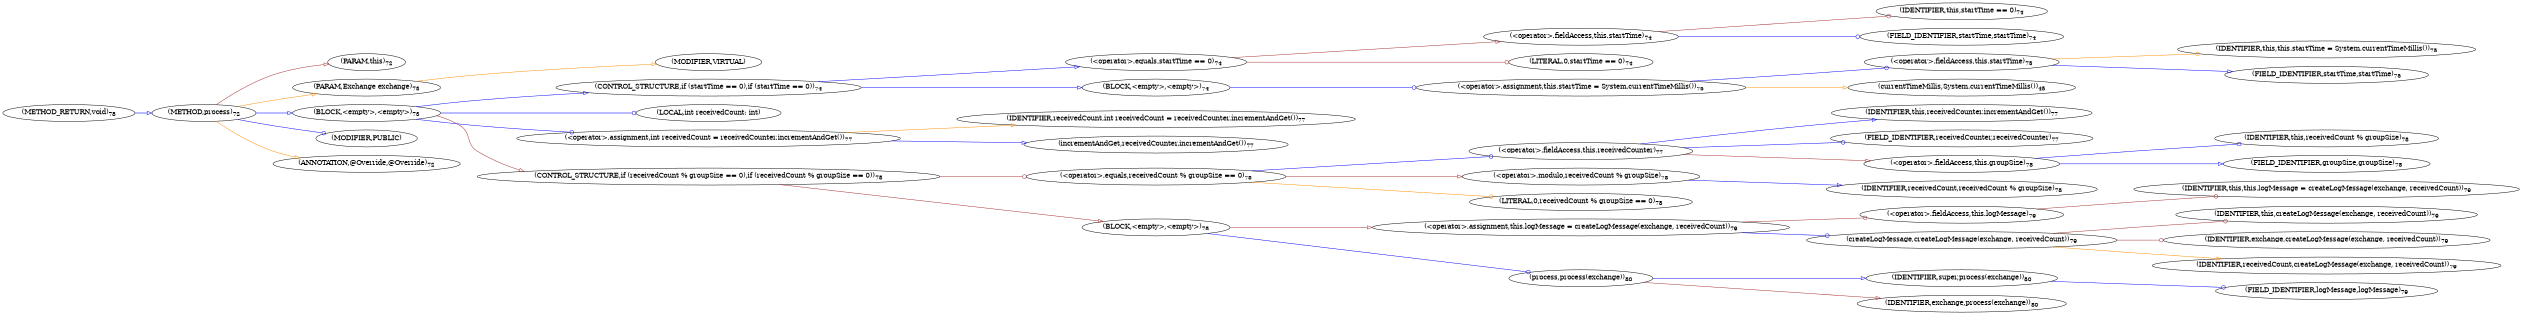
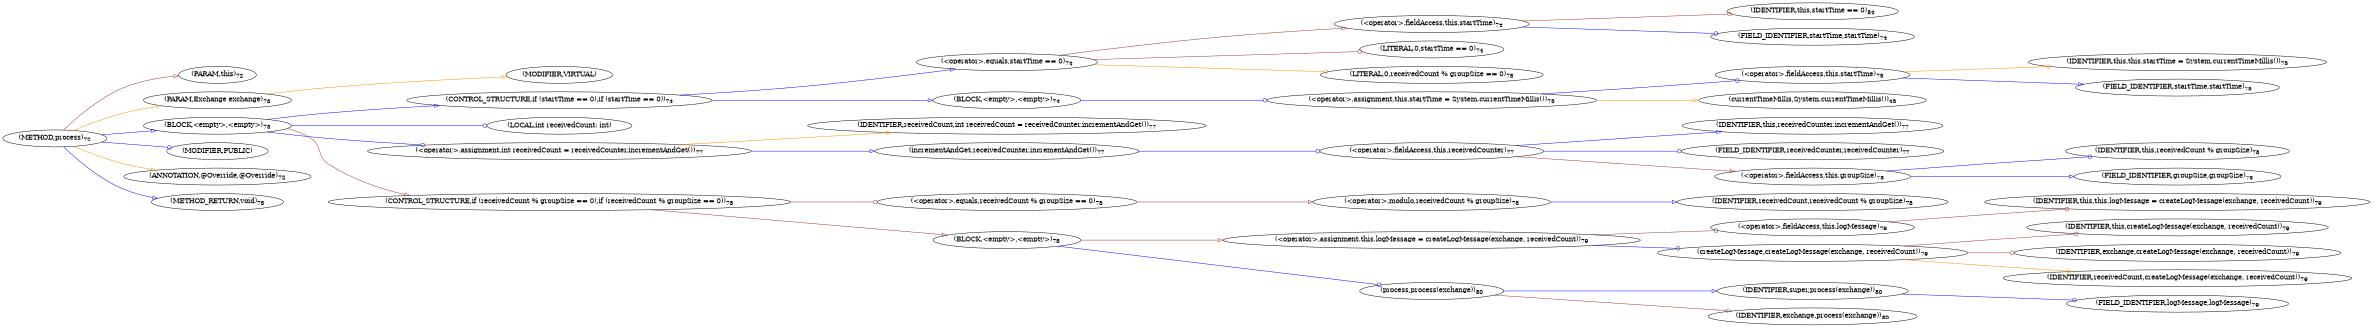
node "(IDENTIFIER,this,startTime == 0)": text "74" -> "84"
edge "(METHOD_RETURN,void)" -> "(METHOD,process)": reversed
edge "(<operator>.equals,receivedCount % groupSize == 0)" -> "(<operator>.fieldAccess,this.receivedCounter)": now "(incrementAndGet,receivedCounter.incrementAndGet())" -> "(<operator>.fieldAccess,this.receivedCounter)"
edge "(<operator>.equals,receivedCount % groupSize == 0)" -> "(LITERAL,0,receivedCount % groupSize == 0)": now "(<operator>.equals,startTime == 0)" -> "(LITERAL,0,receivedCount % groupSize == 0)"
